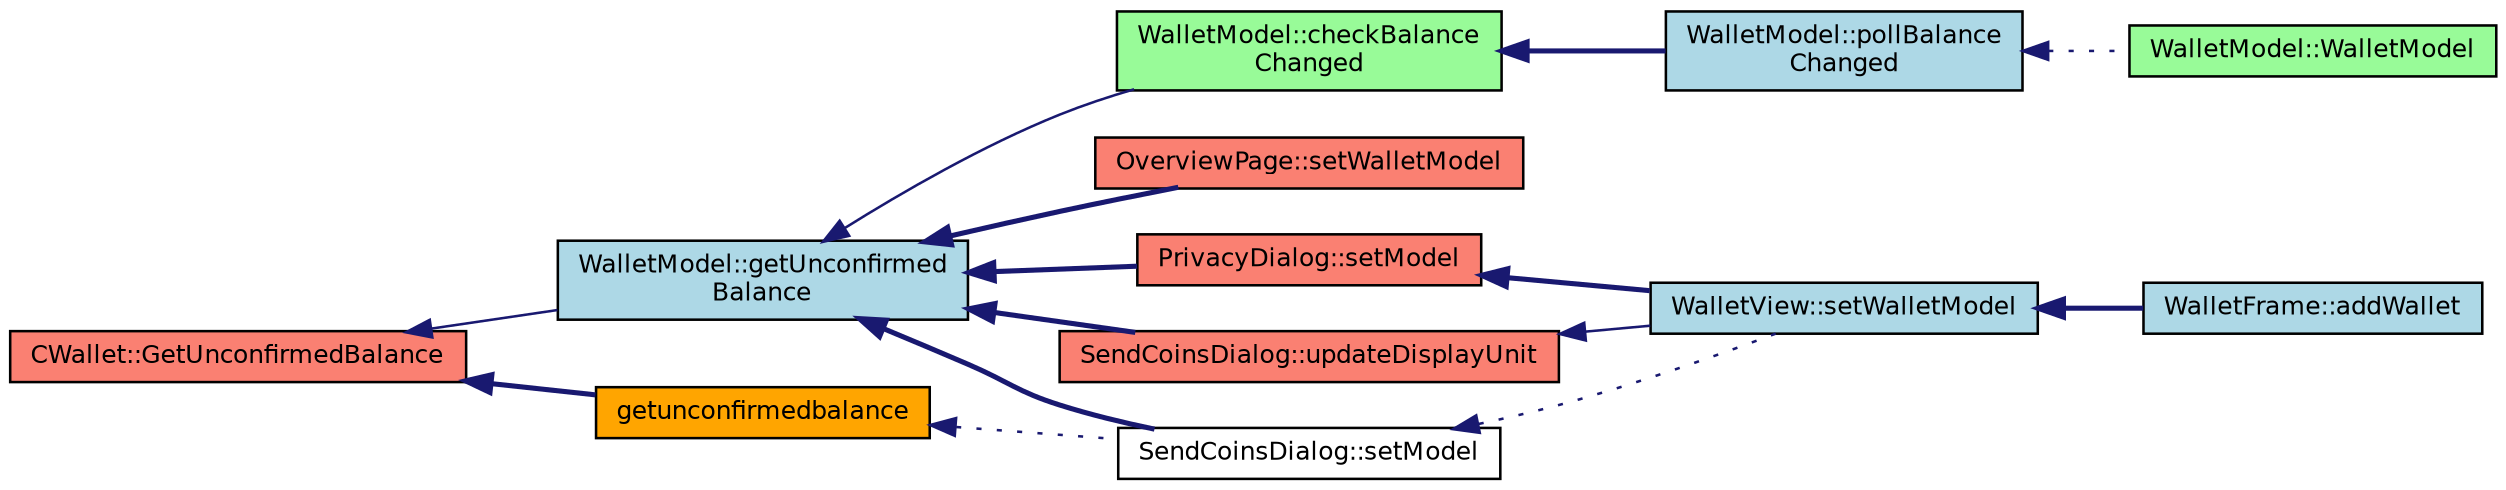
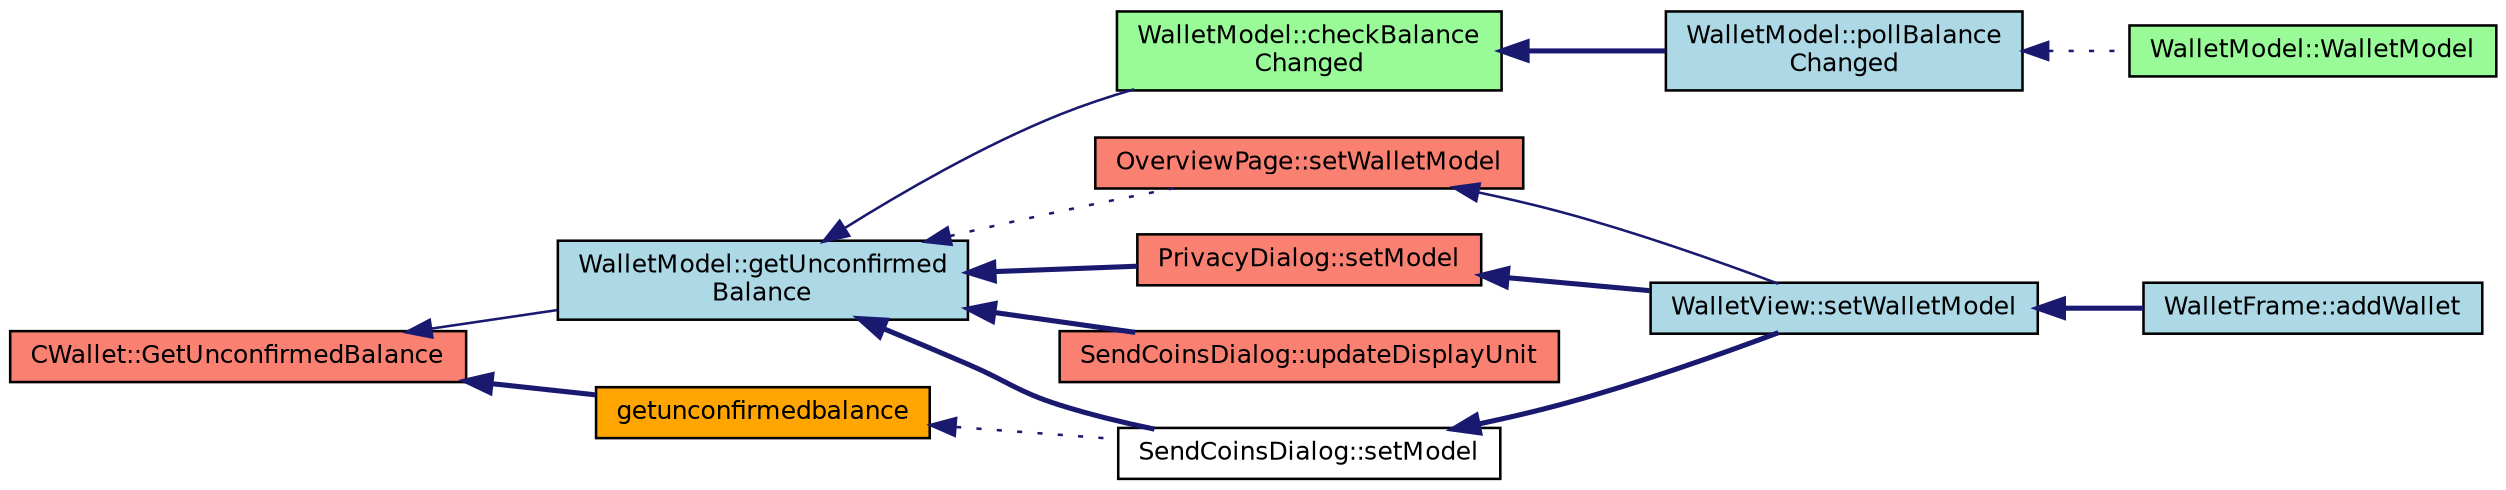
edge "OverviewPage::setWalletModel" -> "WalletModel::getUnconfirmed Balance": style bold -> dotted
edge "WalletView::setWalletModel" -> "SendCoinsDialog::updateDisplayUnit": now "WalletView::setWalletModel" -> "OverviewPage::setWalletModel"
edge "WalletView::setWalletModel" -> "SendCoinsDialog::setModel": style dotted -> bold
